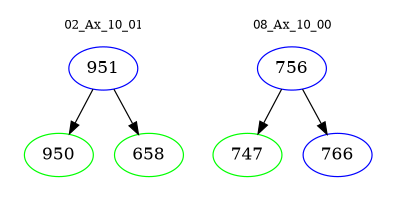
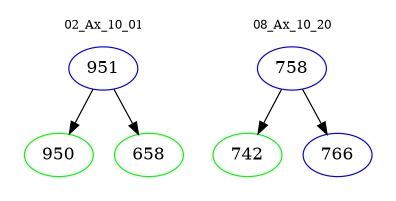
cluster "08_Ax_10_00": label "08_Ax_10_00" -> "08_Ax_10_20"
node "756": label "756" -> "758"
node "747": label "747" -> "742"
